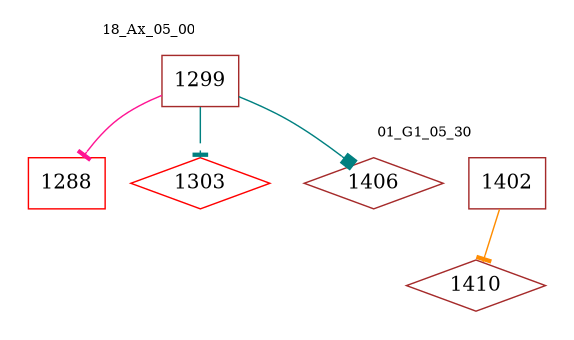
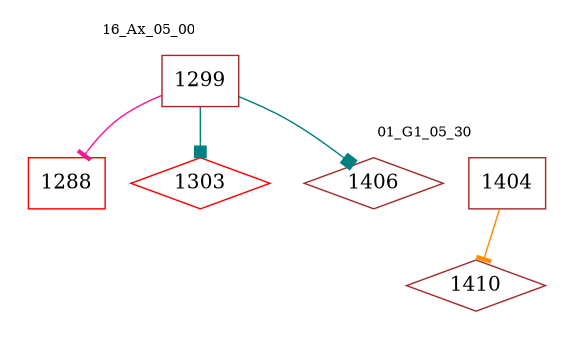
cluster "18_Ax_05_00": label "18_Ax_05_00" -> "16_Ax_05_00"
edge "1299" -> "1303": arrowhead tee -> box
node "1402": label "1402" -> "1404"
